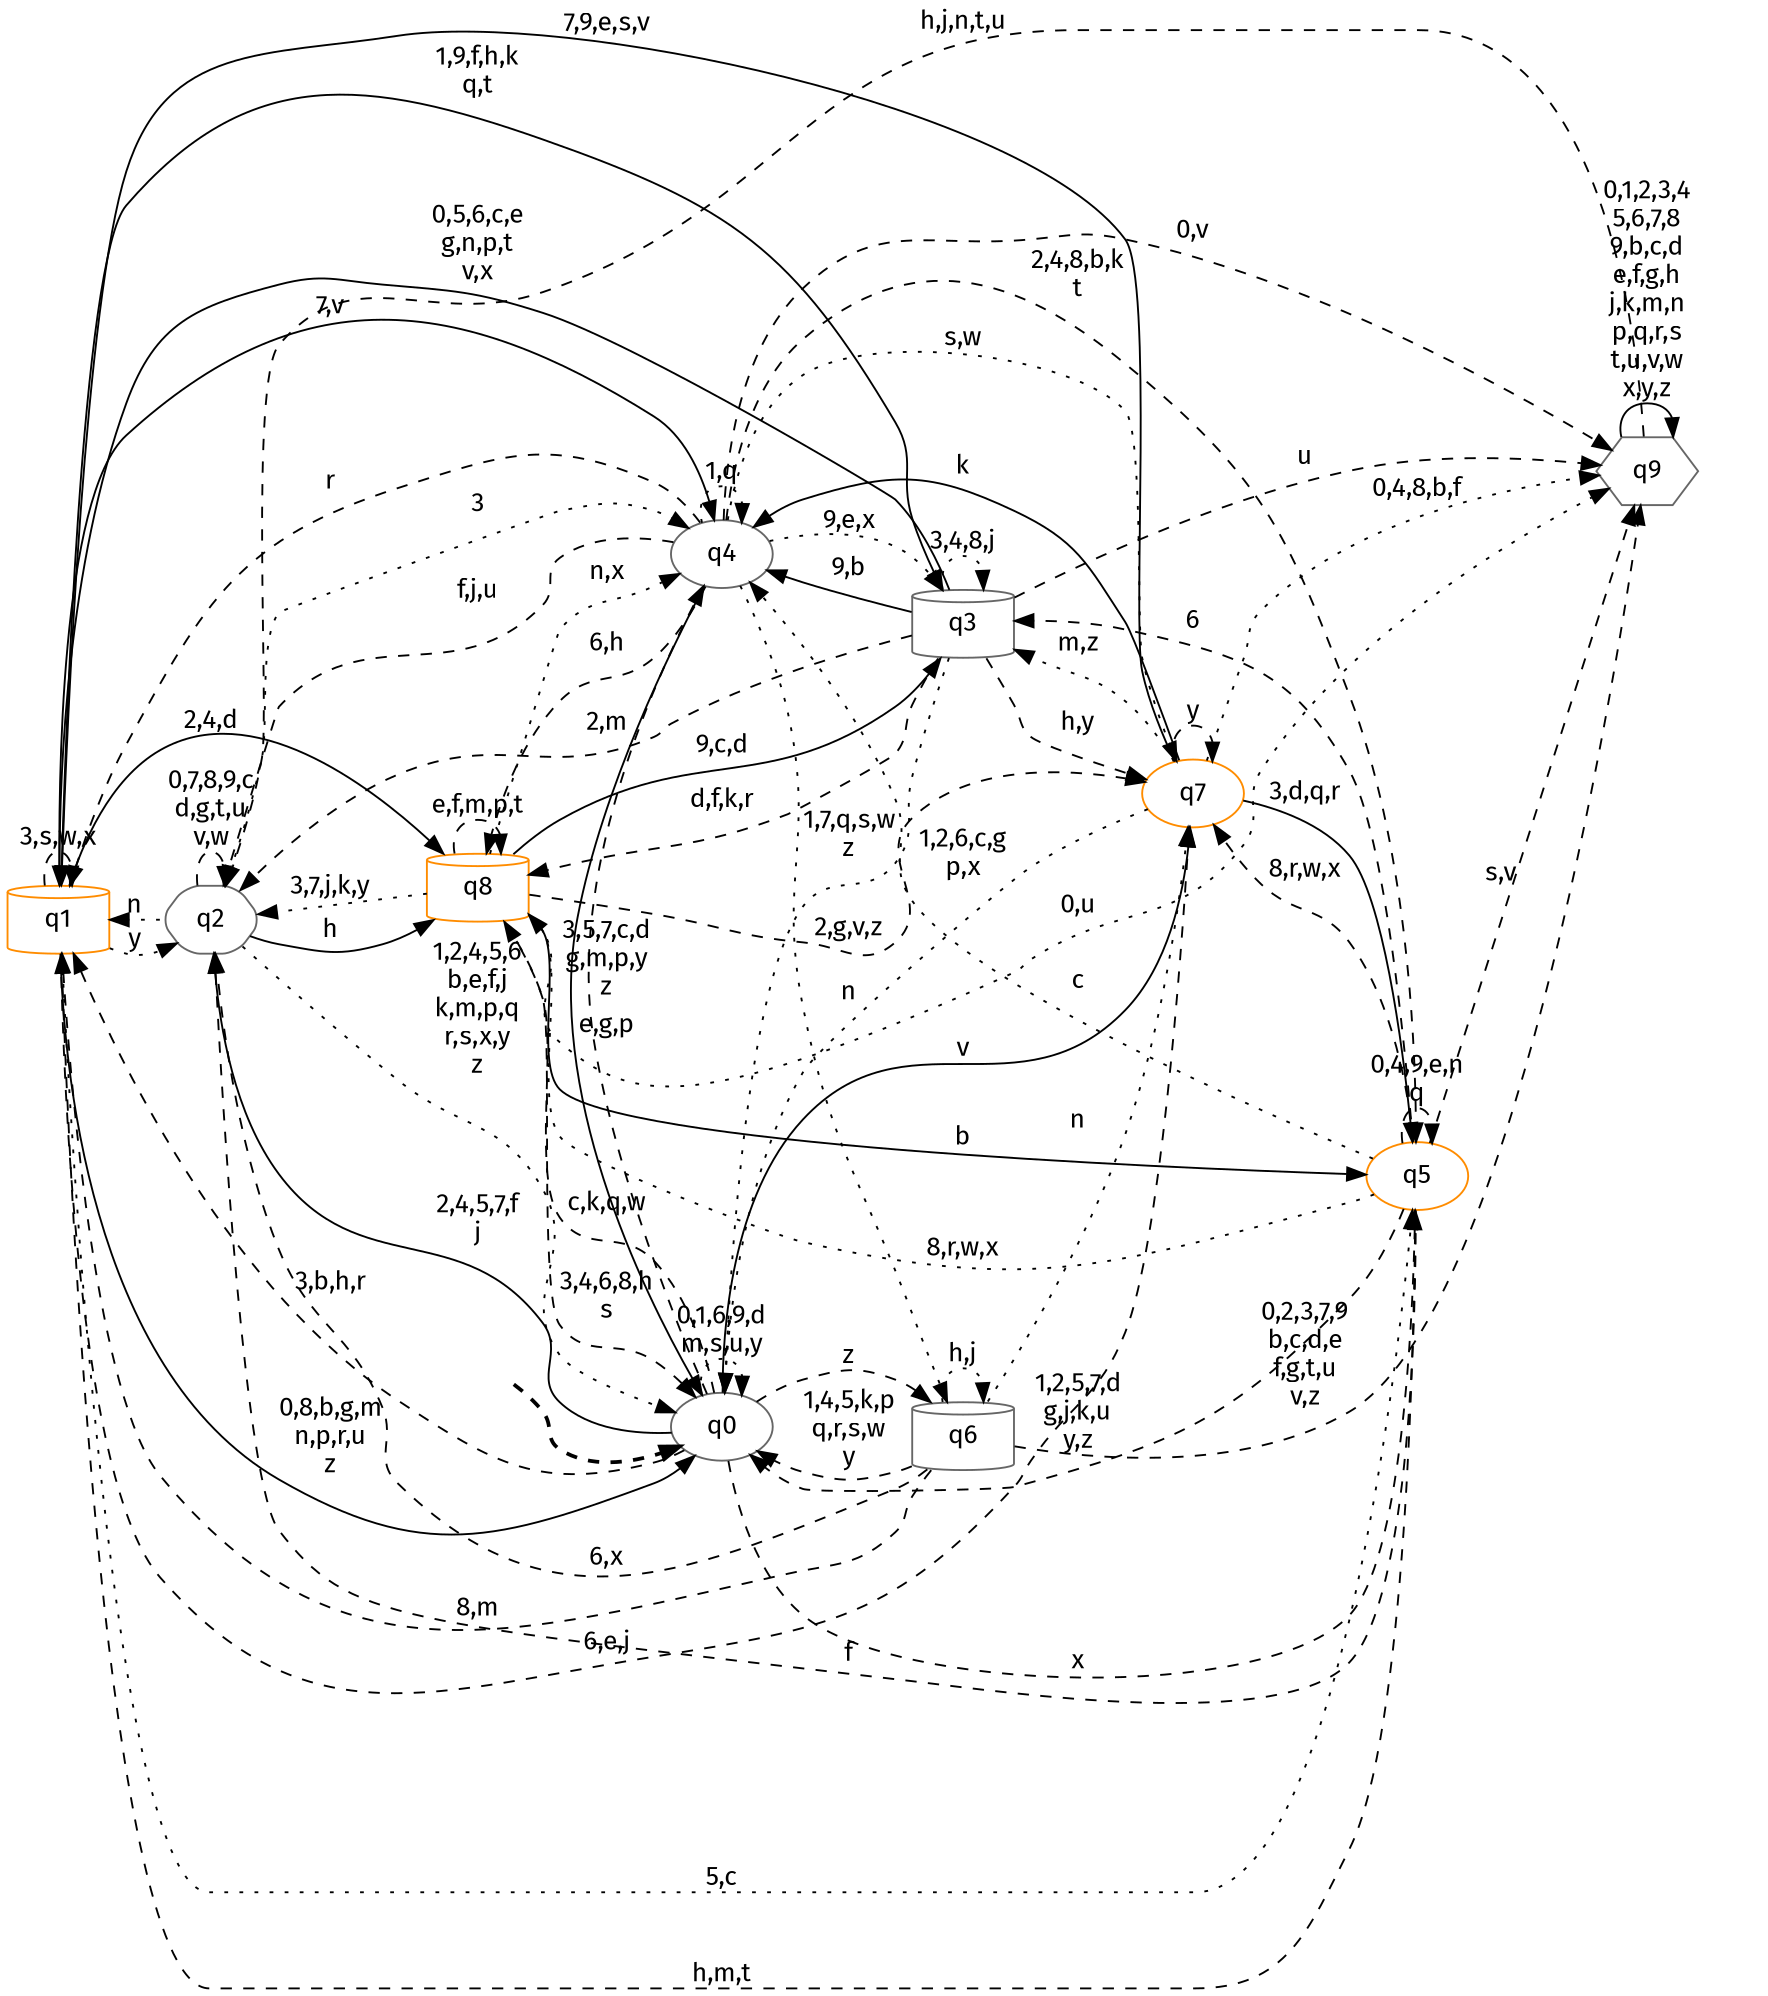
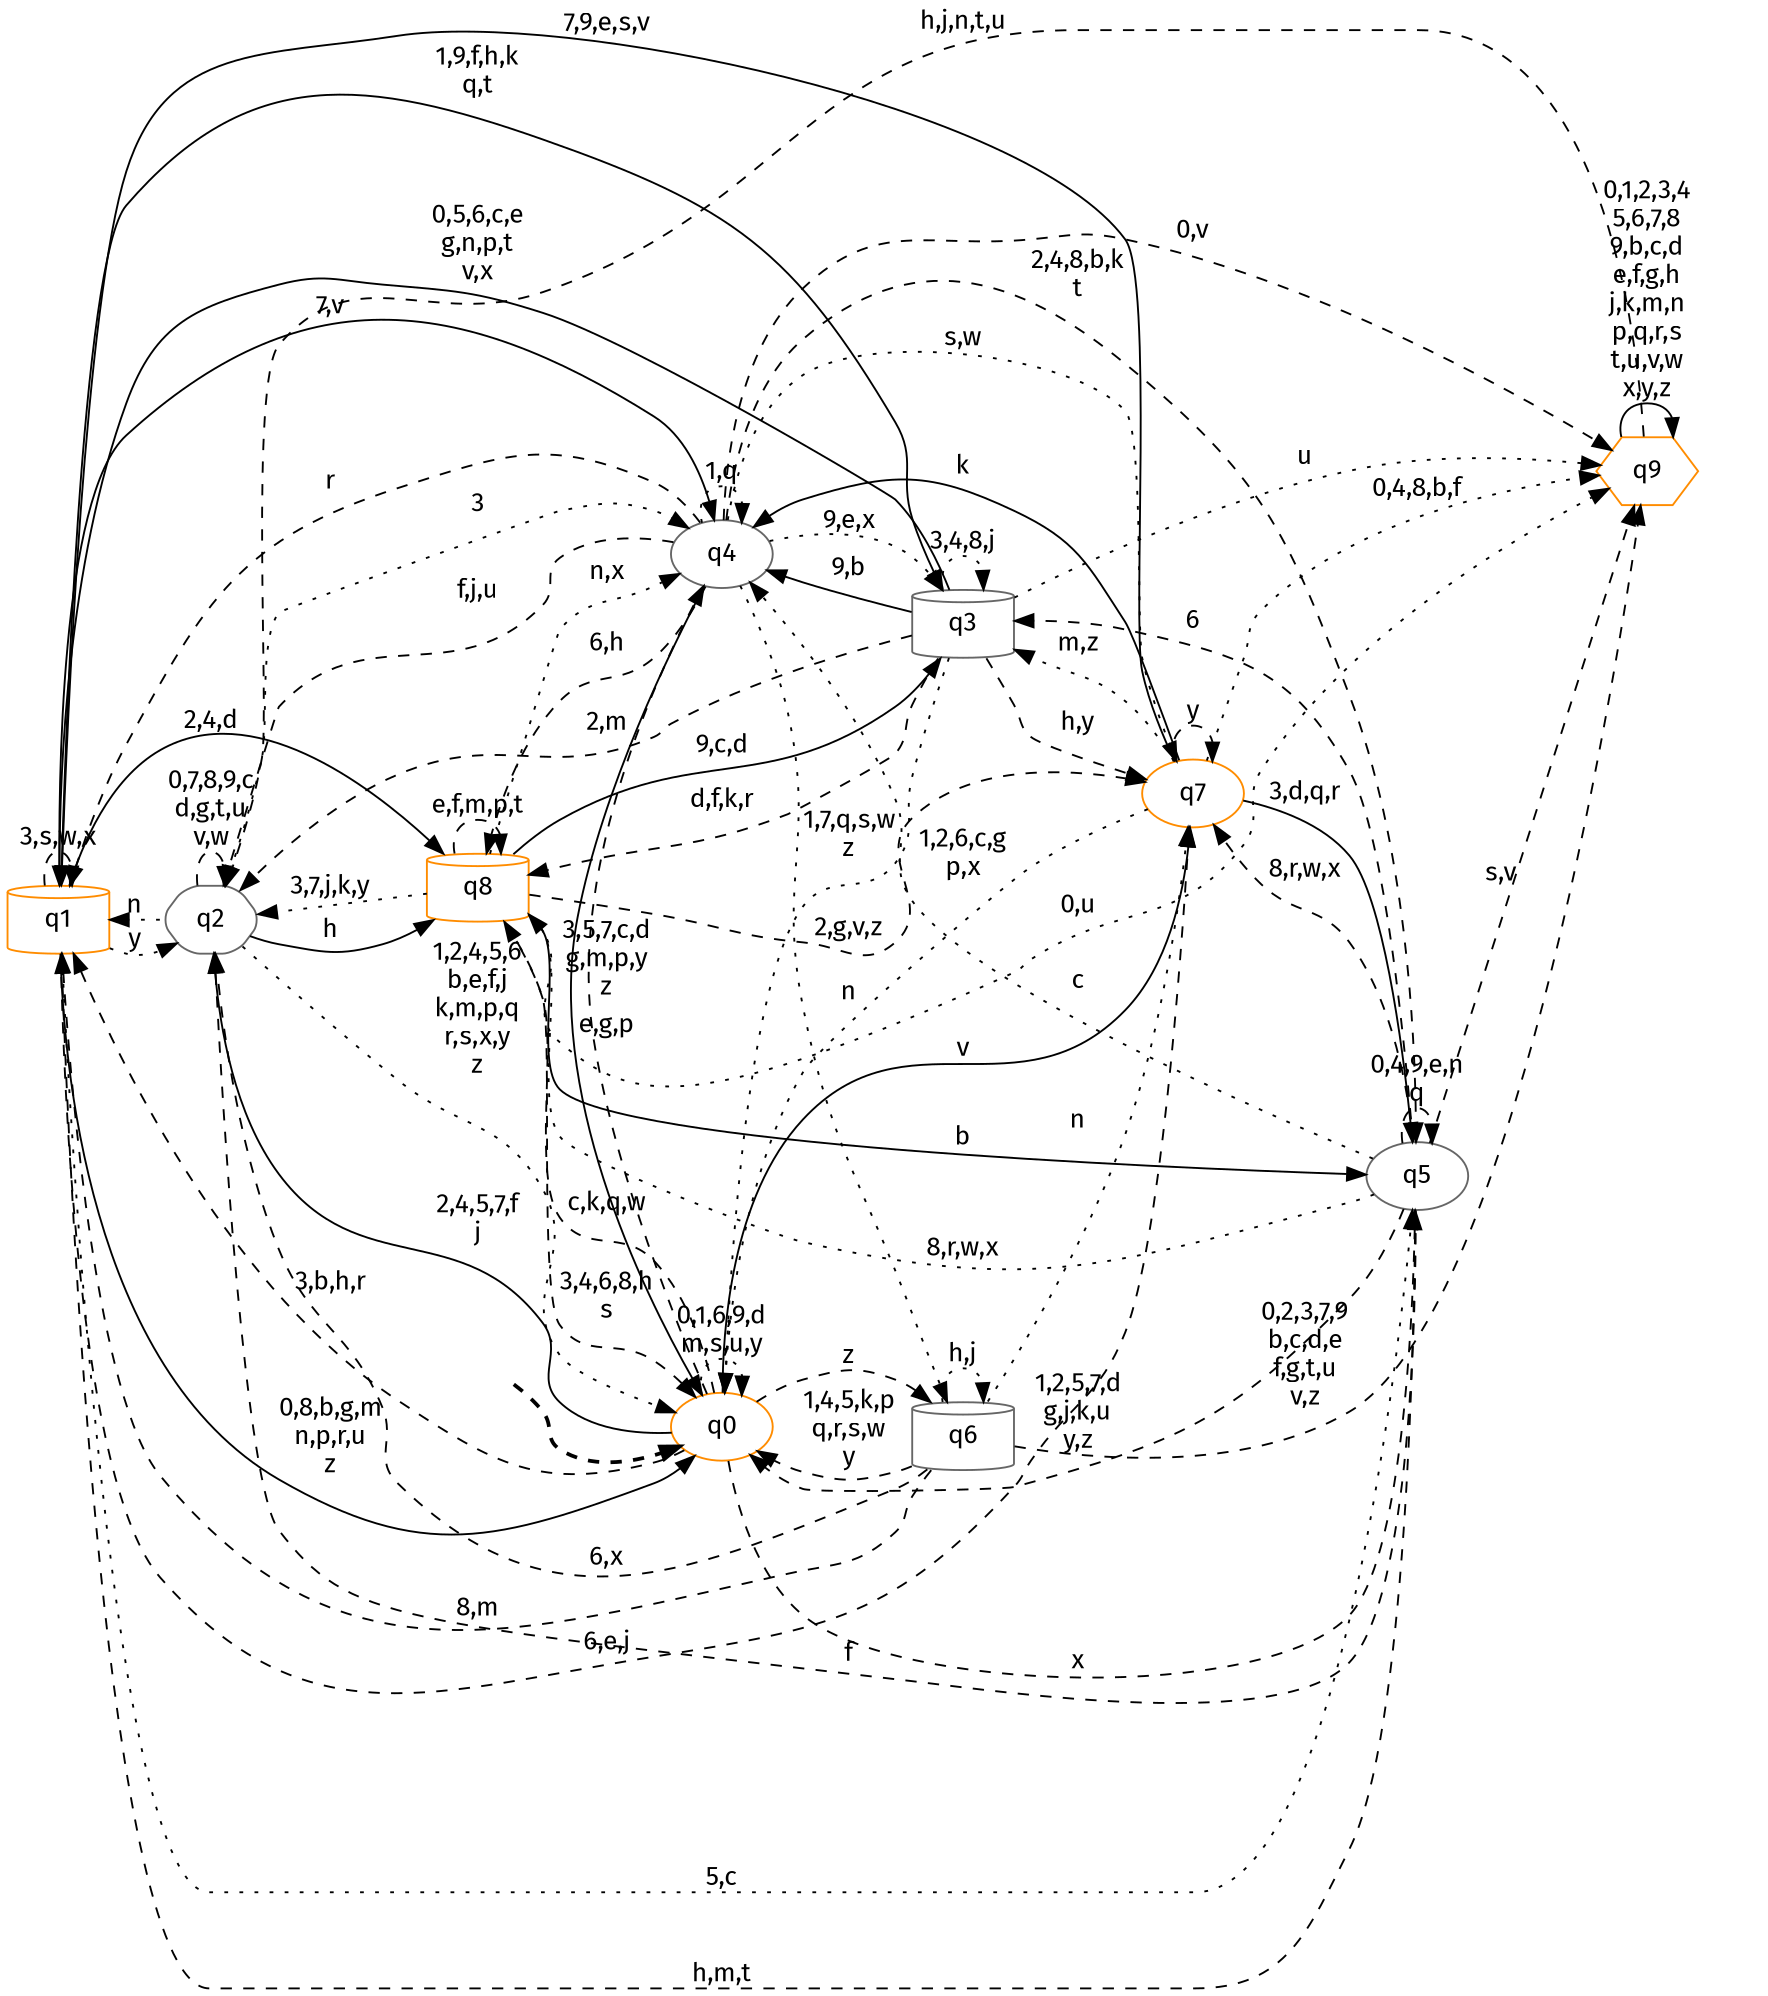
node "q9": color gray40 -> darkorange
edge "q3" -> "q9": style dashed -> dotted
node "q5": color darkorange -> gray40
node "q0": color gray40 -> darkorange
